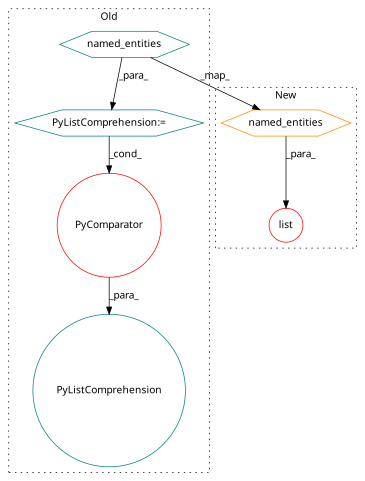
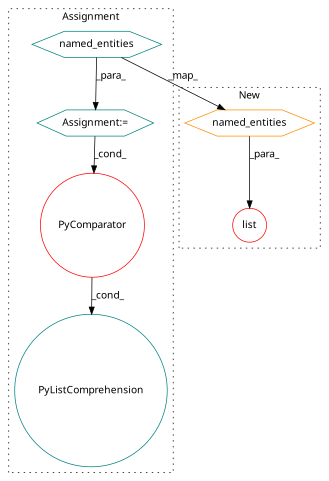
cluster "Old": label "Old" -> "Assignment"
node "PyListComprehension:=": label "PyListComprehension:=" -> "Assignment:="
edge "PyComparator" -> "PyListComprehension": label "_para_" -> "_cond_"
